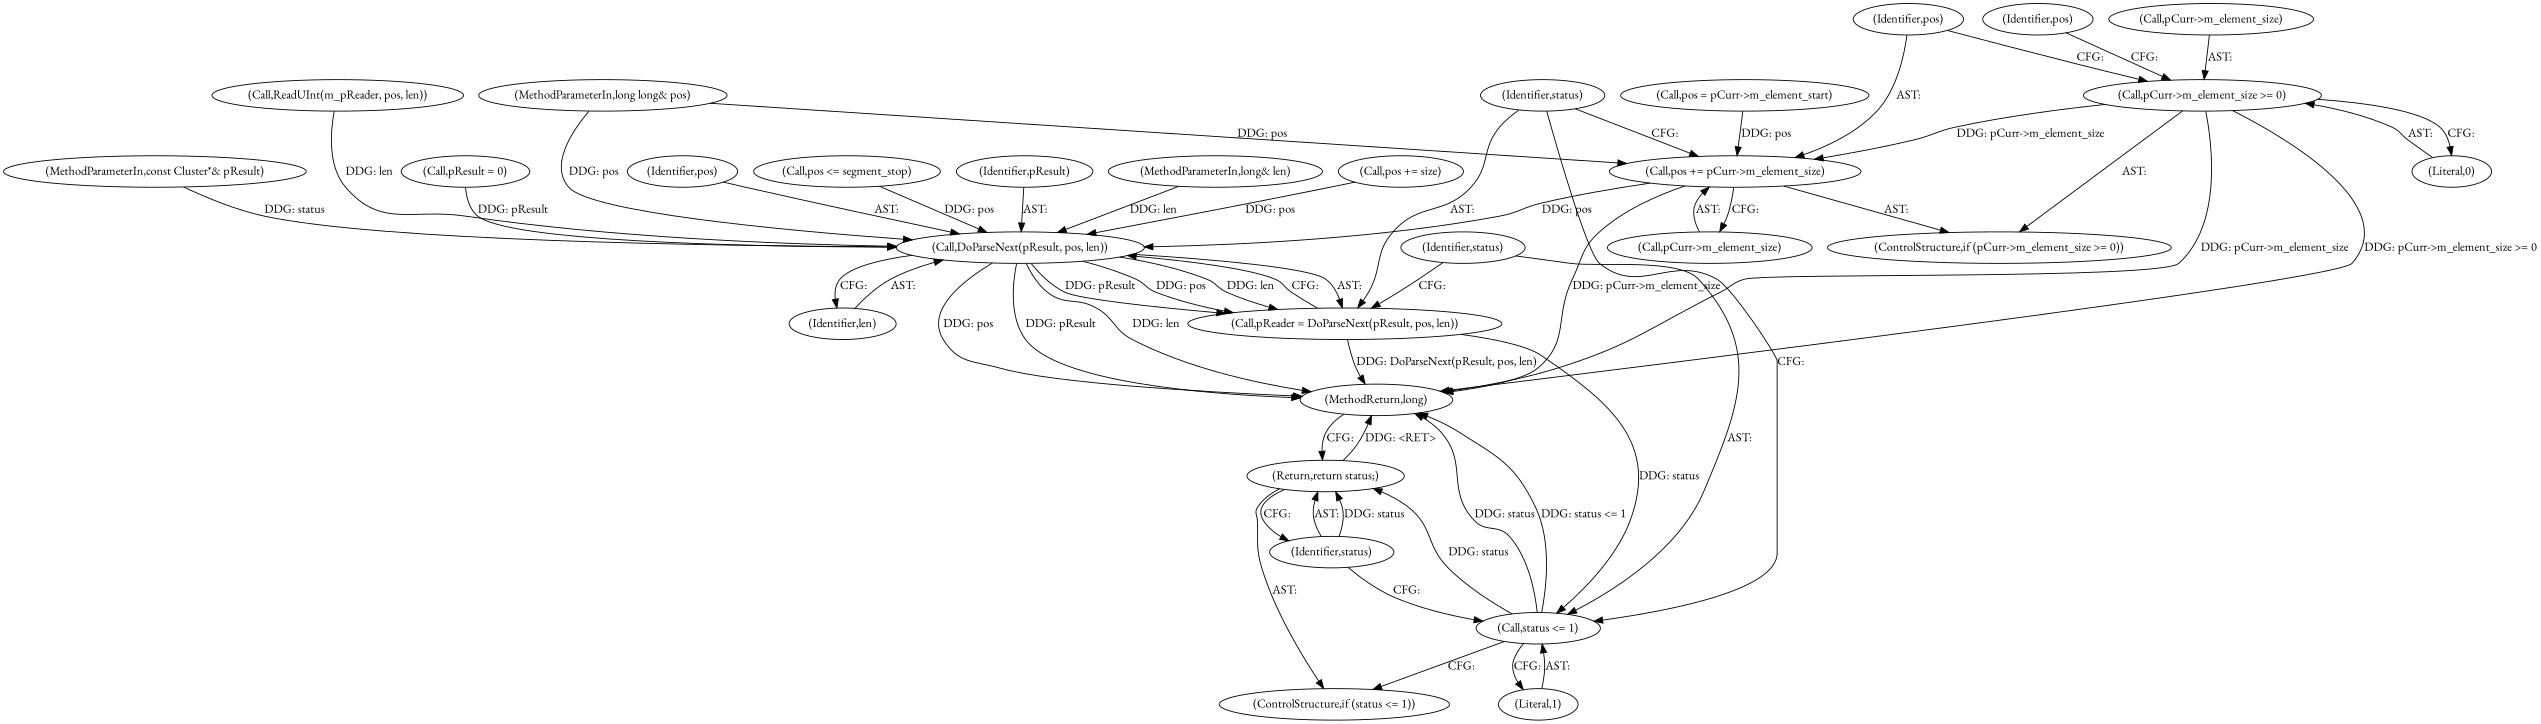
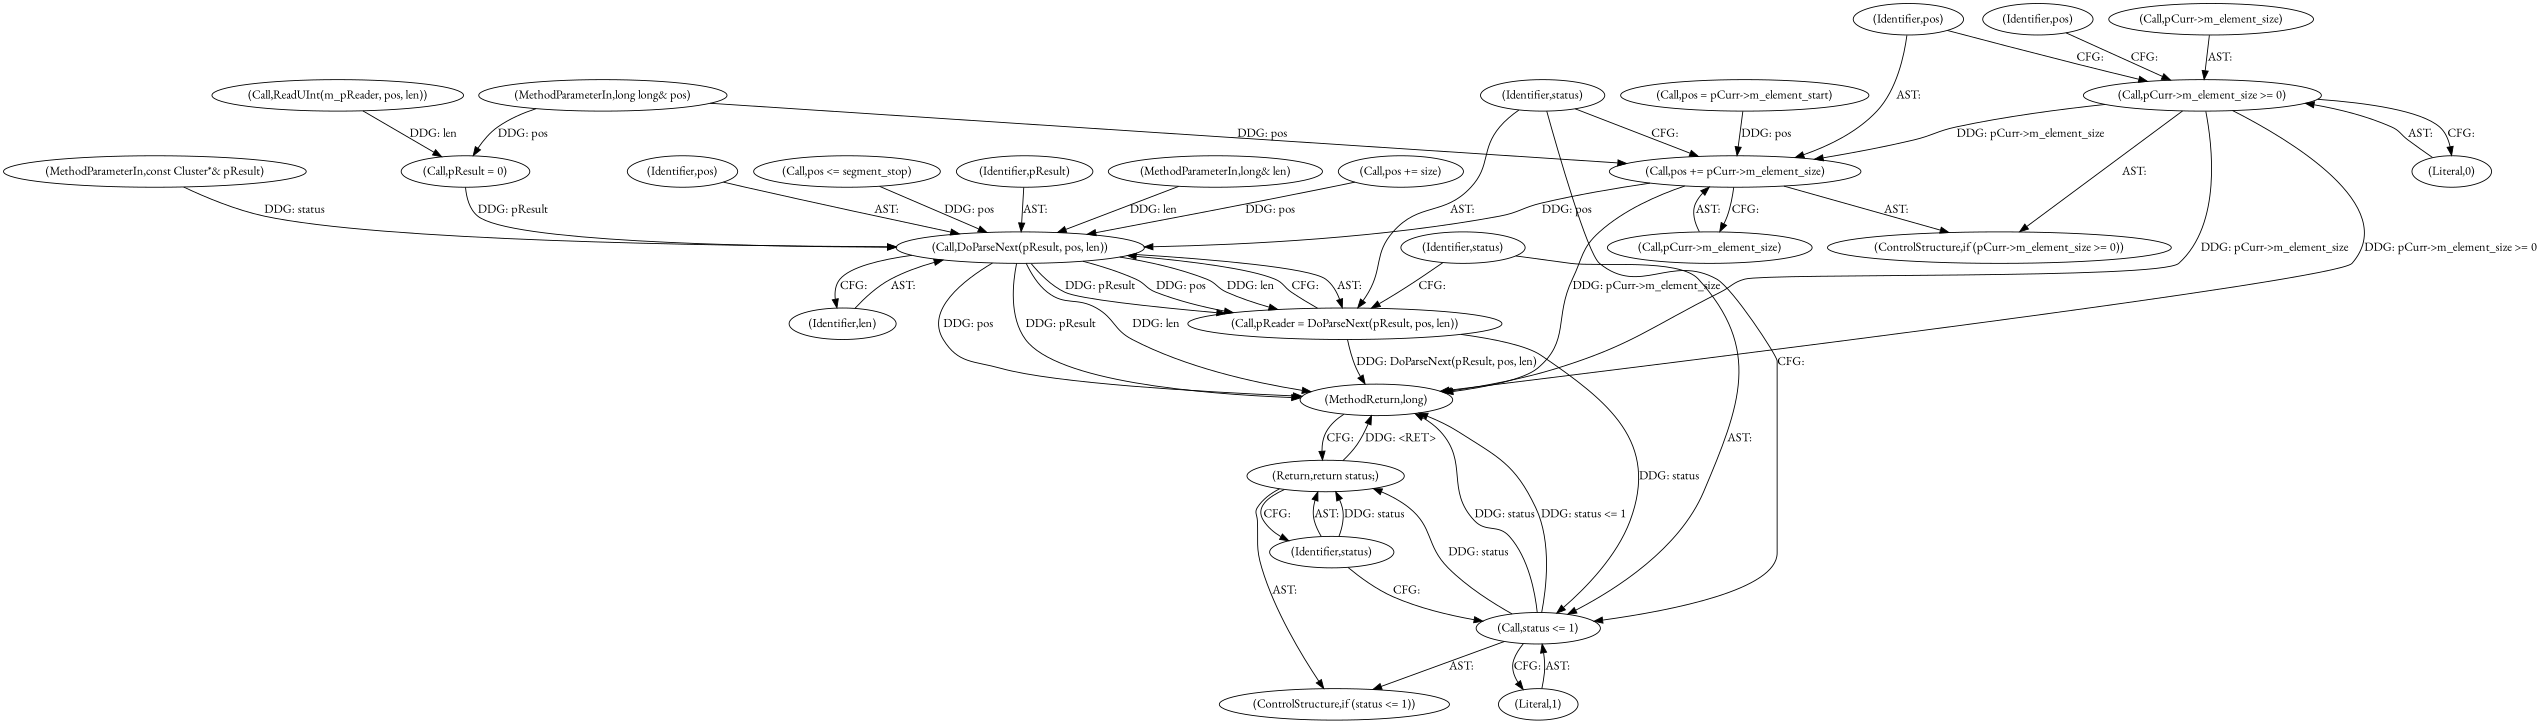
edge "(MethodParameterIn,long long& pos)" -> "(Call,DoParseNext(pResult, pos, len))": now "(MethodParameterIn,long long& pos)" -> "(Call,pResult = 0)"
edge "(Call,ReadUInt(m_pReader, pos, len))" -> "(Call,DoParseNext(pResult, pos, len))": now "(Call,ReadUInt(m_pReader, pos, len))" -> "(Call,pResult = 0)"
edge "(Call,status <= 1)" -> "(ControlStructure,if (status <= 1))": label "CFG: " -> "AST: "
